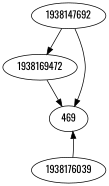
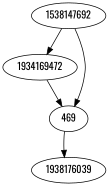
node "1938147692": label "1938147692" -> "1538147692"
node "1938169472": label "1938169472" -> "1934169472"
edge "1938176039" -> "469": reversed
